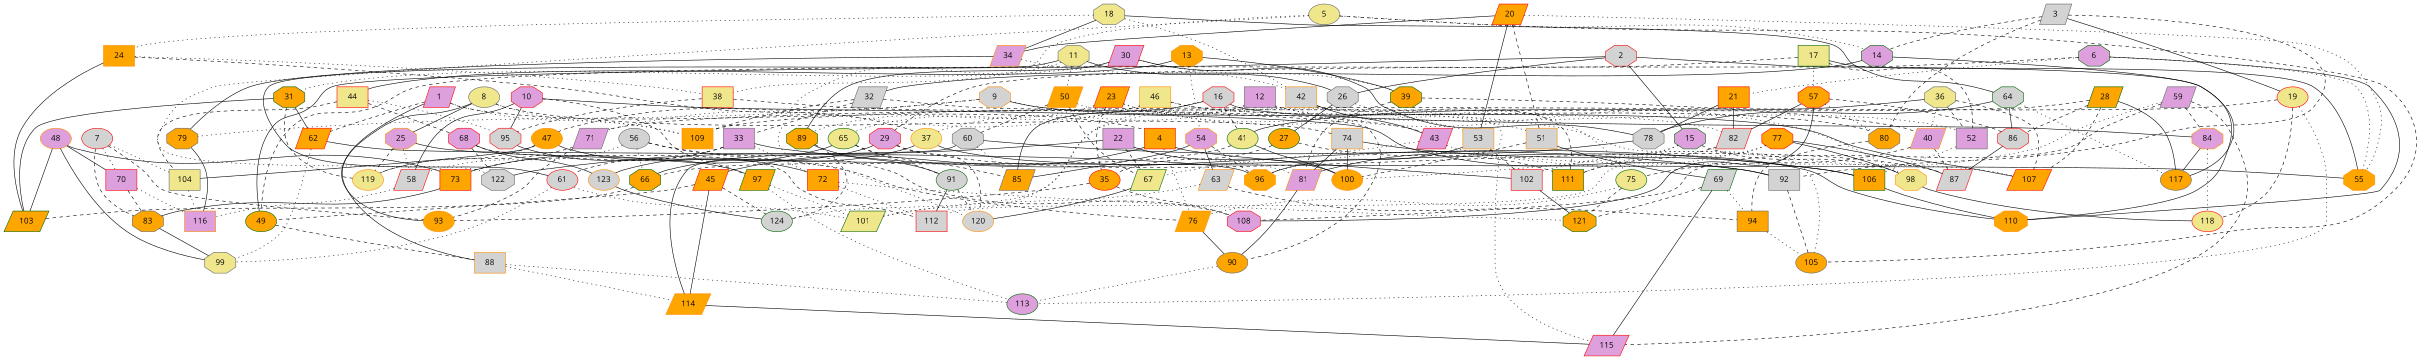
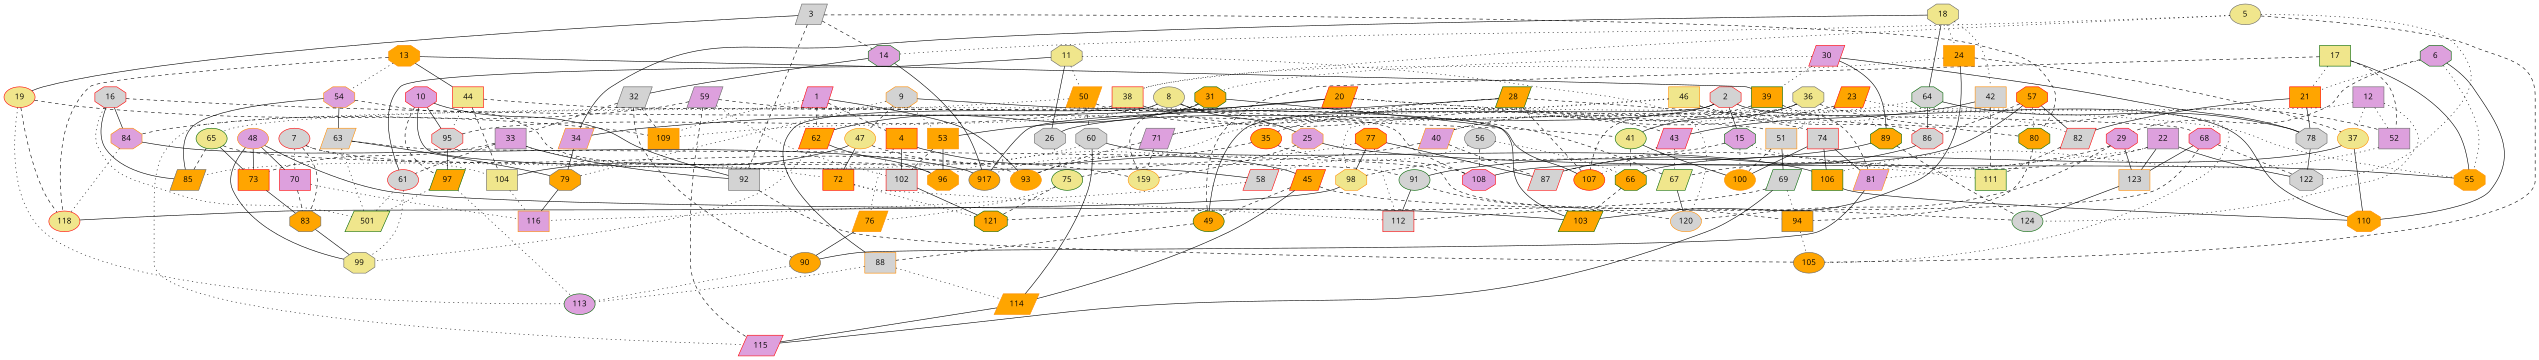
edge "34" -- "42": removed
edge "13" -- "118": added
edge "17" -- "57": now "17" -- "21"
node "39": shape octagon -> box
node "47": fillcolor orange -> khaki
node "27": removed
node "74": color darkorange -> red
node "53": fillcolor lightgrey -> orange
node "80": color gray40 -> darkgreen
edge "78" -- "81": now "78" -- "122"
edge "63" -- "79": added
edge "22" -- "100": now "22" -- "123"
node "119": label "119" -> "159"
node "123": shape ellipse -> box
node "111": fillcolor orange -> khaki
node "107": shape parallelogram -> ellipse
node "117": label "117" -> "917"
edge "56" -- "76": removed
node "101": label "101" -> "501"
